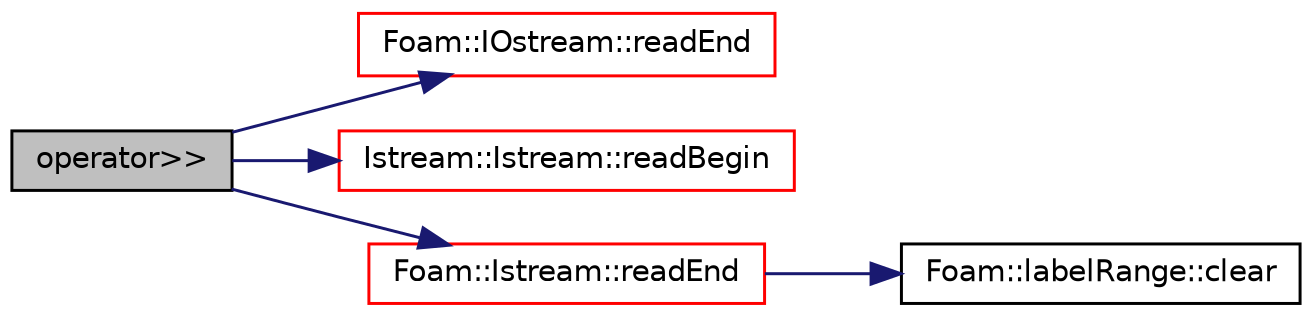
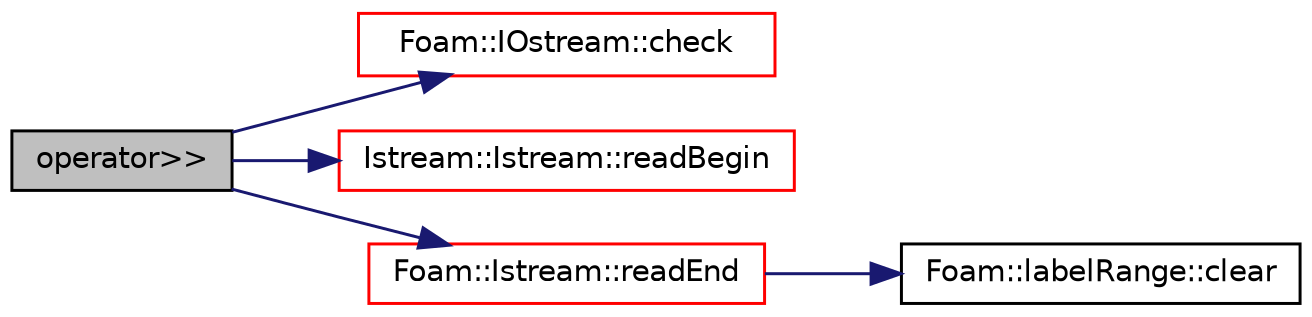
node "Foam::IOstream::readEnd": label "Foam::IOstream::readEnd" -> "Foam::IOstream::check"
